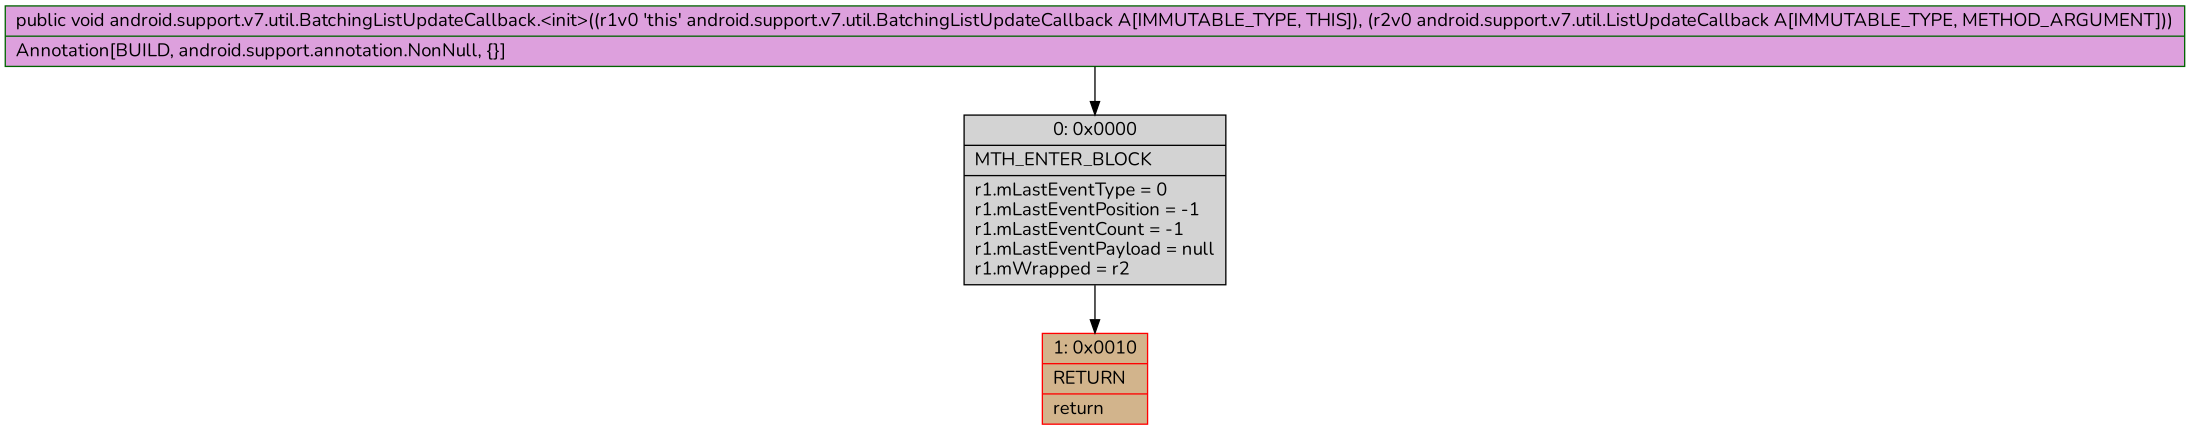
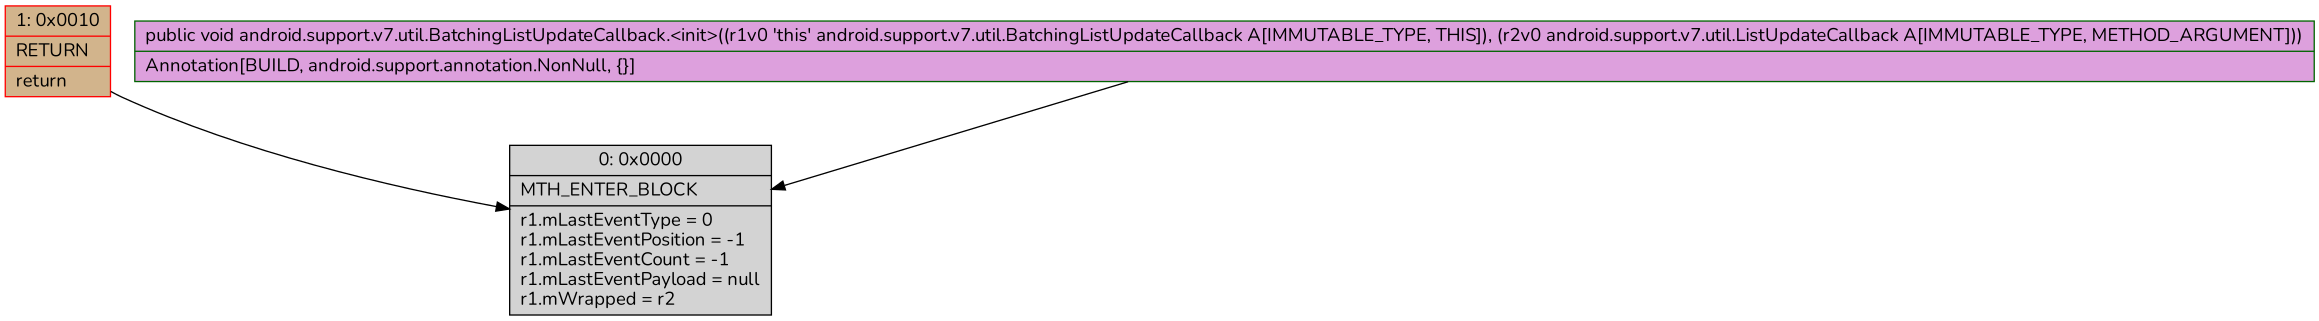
edge "0: 0x0000" -> "1: 0x0010": reversed
